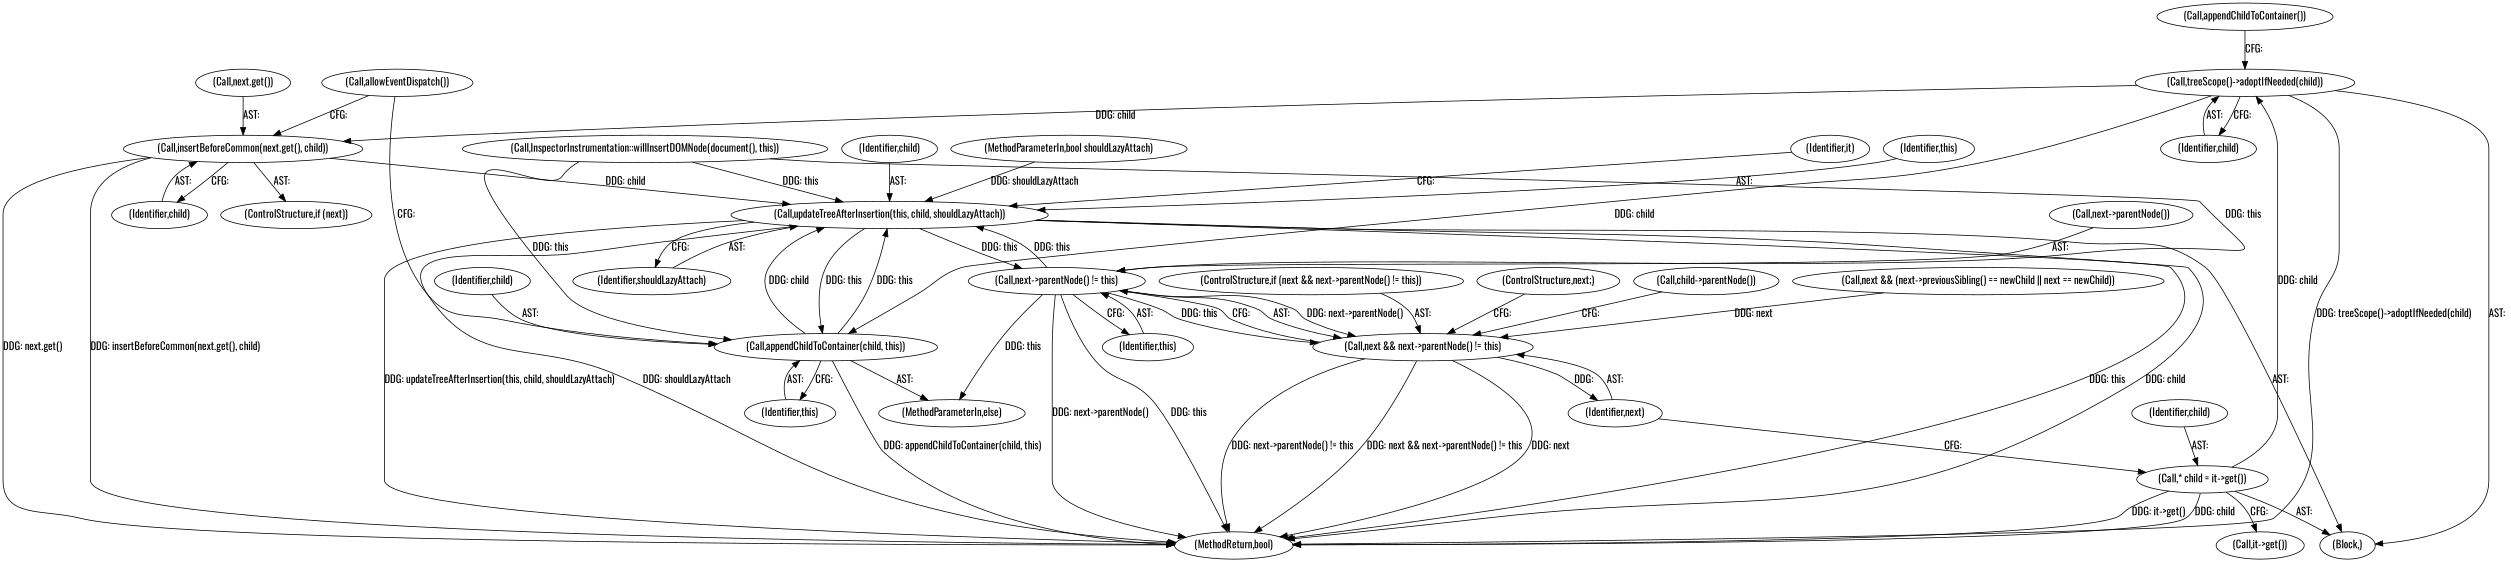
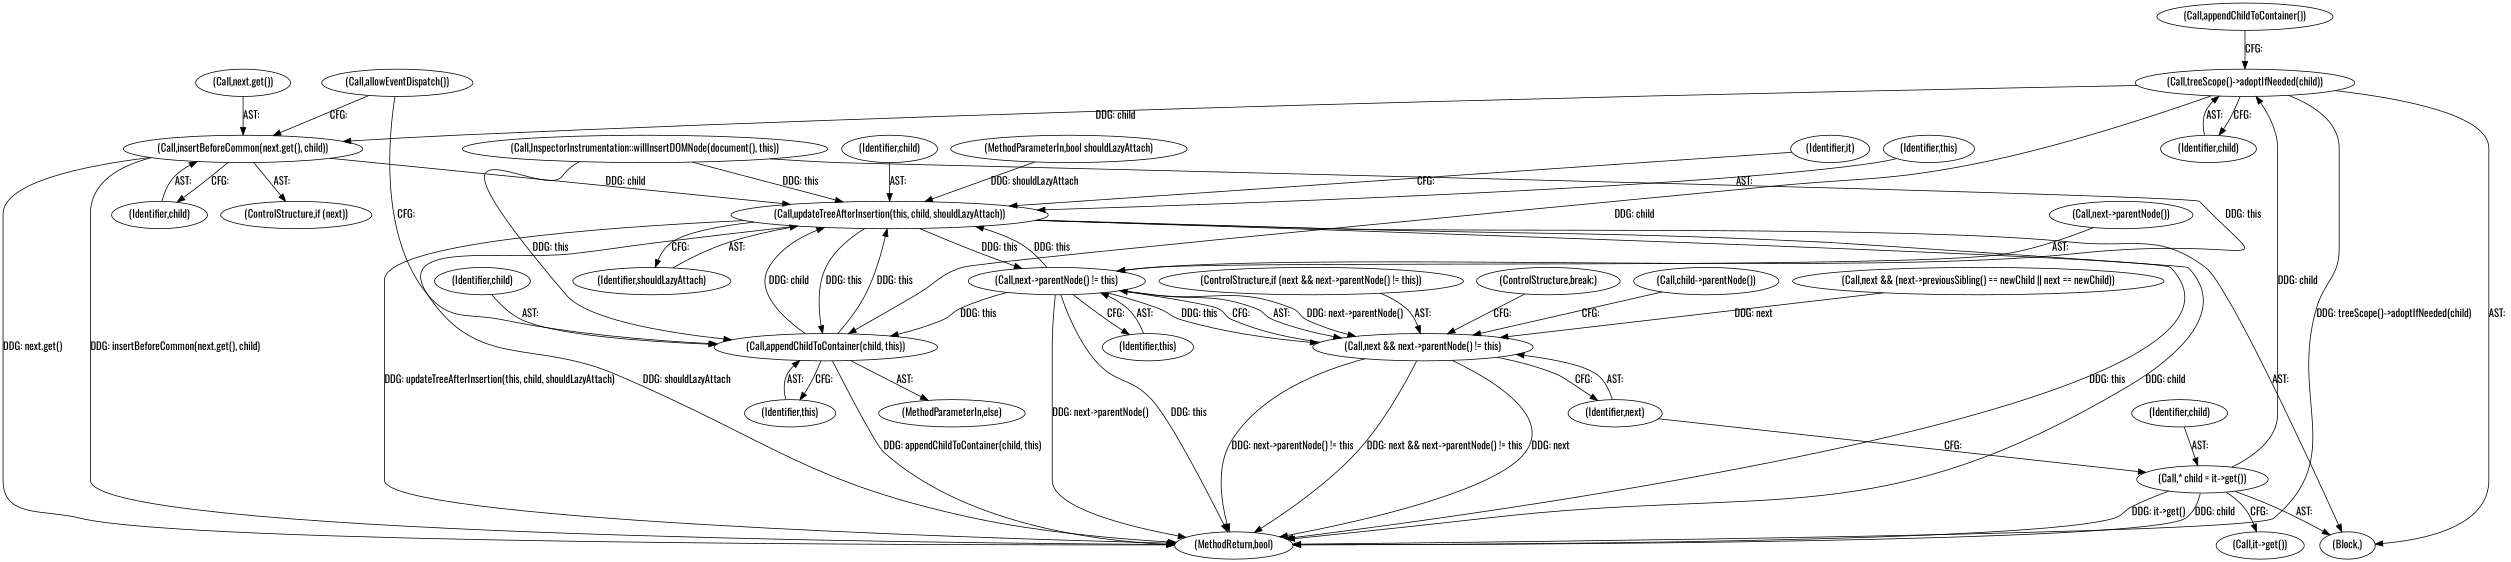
node "(ControlStructure,next;)": label "(ControlStructure,next;)" -> "(ControlStructure,break;)"
edge "(Call,next->parentNode() != this)" -> "(MethodParameterIn,else)": now "(Call,next->parentNode() != this)" -> "(Call,appendChildToContainer(child, this))"
edge "(Call,next && next->parentNode() != this)" -> "(Identifier,next)": label "DDG: " -> "CFG: "
